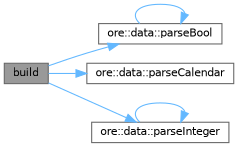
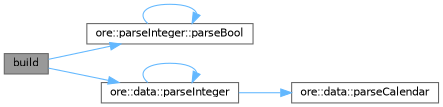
node "ore::data::parseBool": label "ore::data::parseBool" -> "ore::parseInteger::parseBool"
edge "build" -> "ore::data::parseCalendar": now "ore::data::parseInteger" -> "ore::data::parseCalendar"
